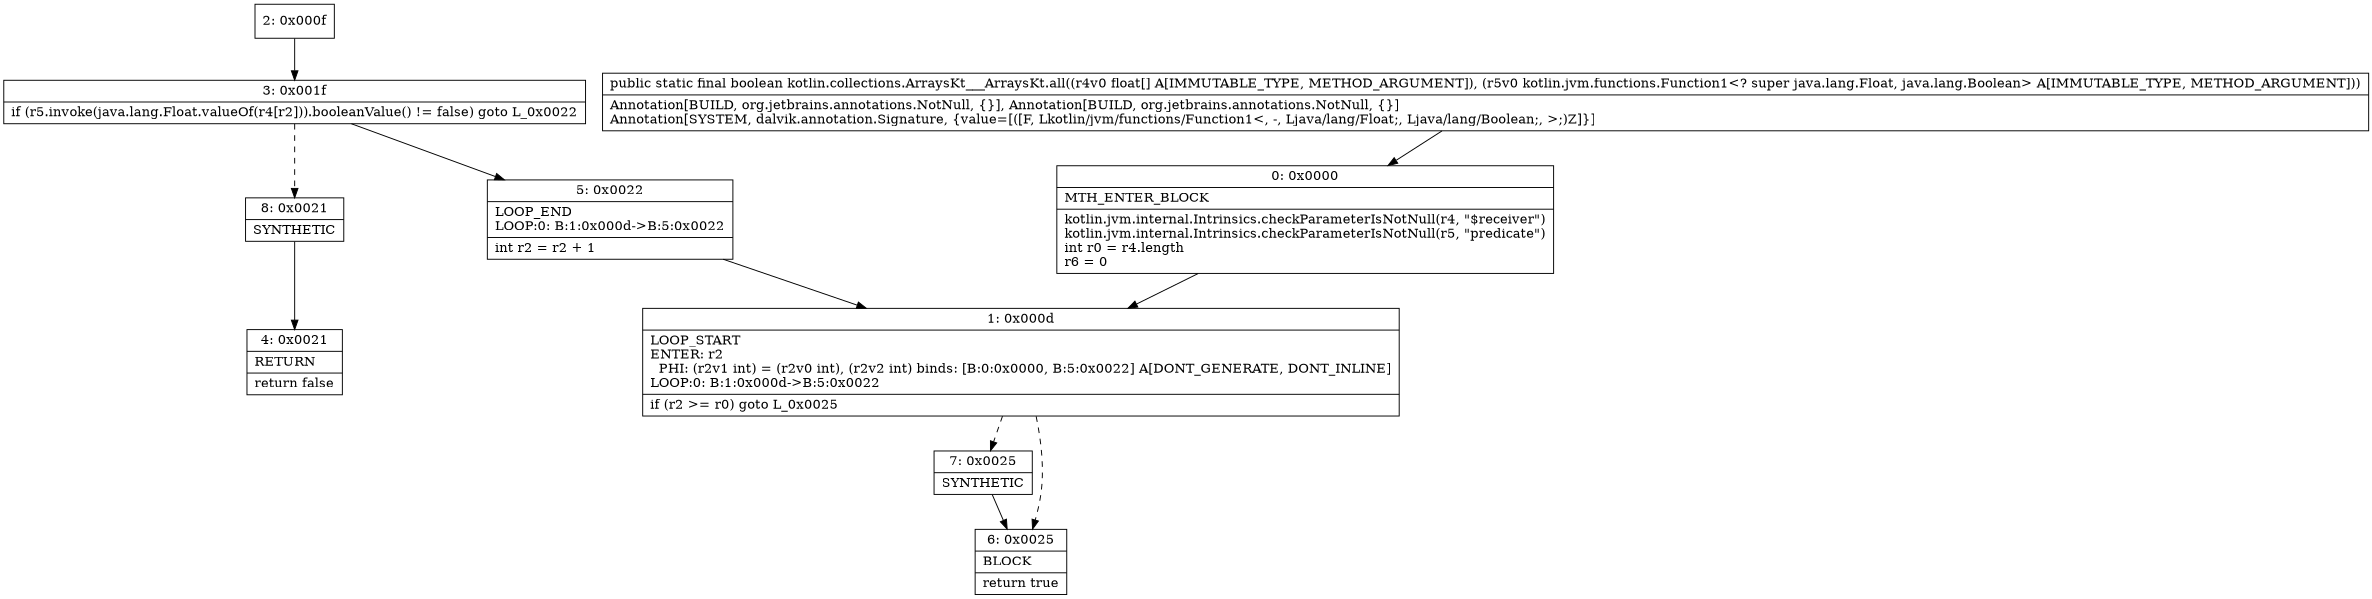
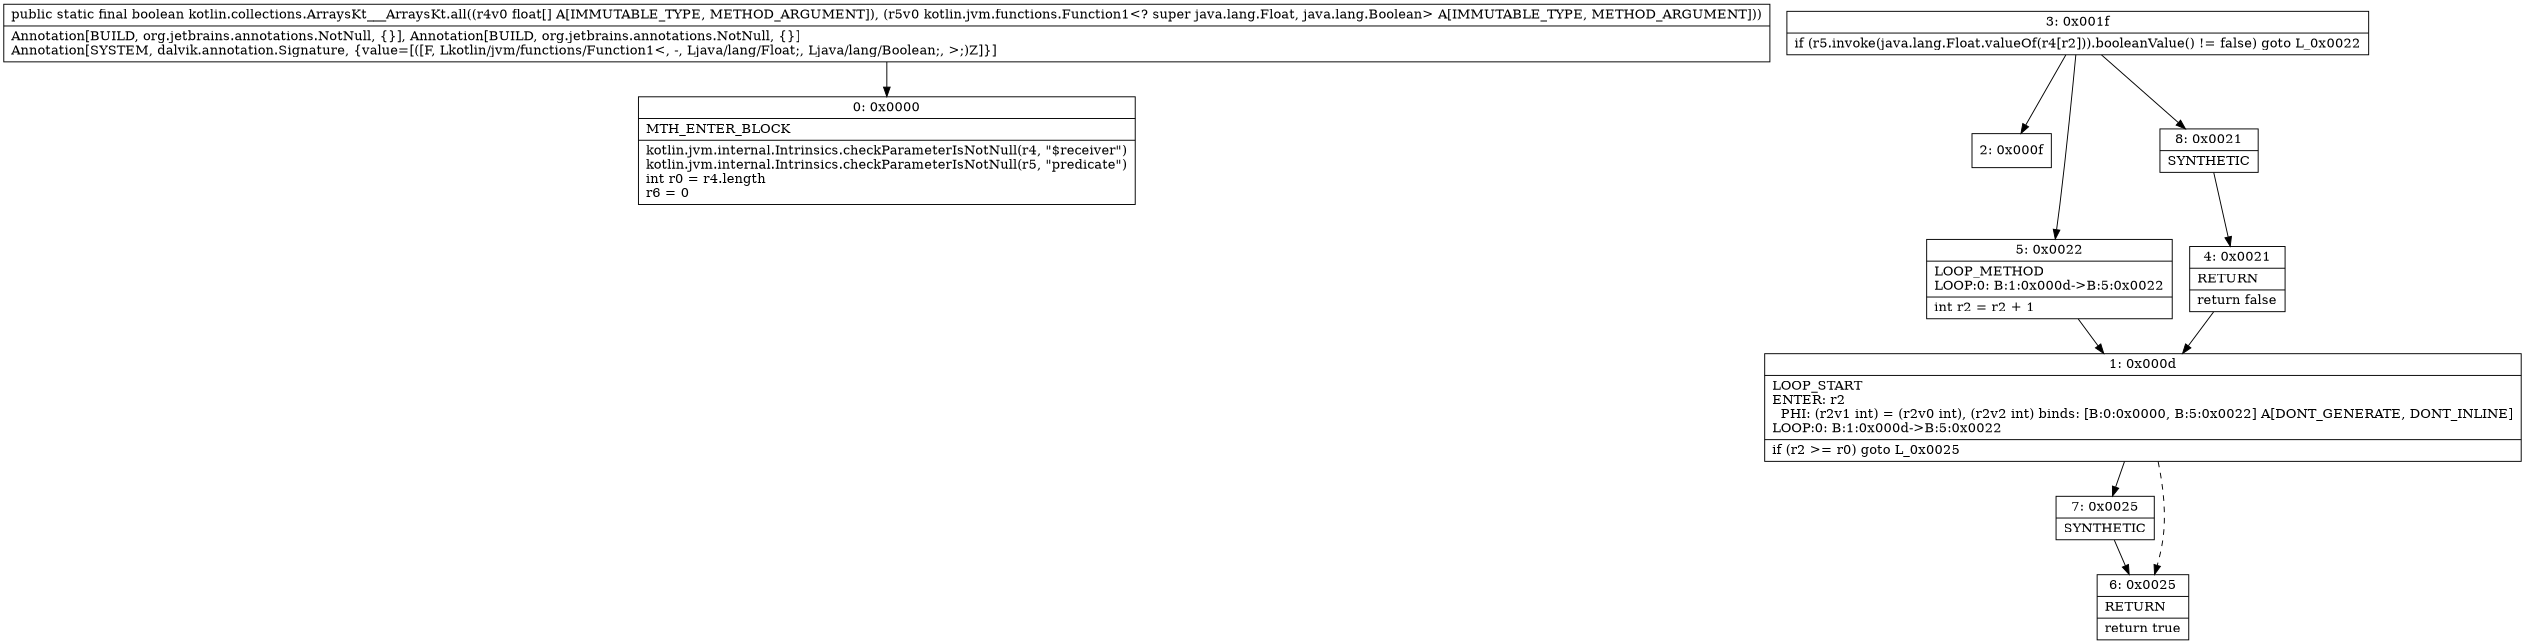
edge "2: 0x000f" -> "3: 0x001f": reversed
edge "3: 0x001f" -> "8: 0x0021": style dashed -> solid
node "5: 0x0022": text "LOOP_END" -> "LOOP_METHOD"
edge "0: 0x0000" -> "1: 0x000d": now "4: 0x0021" -> "1: 0x000d"
edge "1: 0x000d" -> "7: 0x0025": style dashed -> solid
node "6: 0x0025": text "BLOCK" -> "RETURN"
